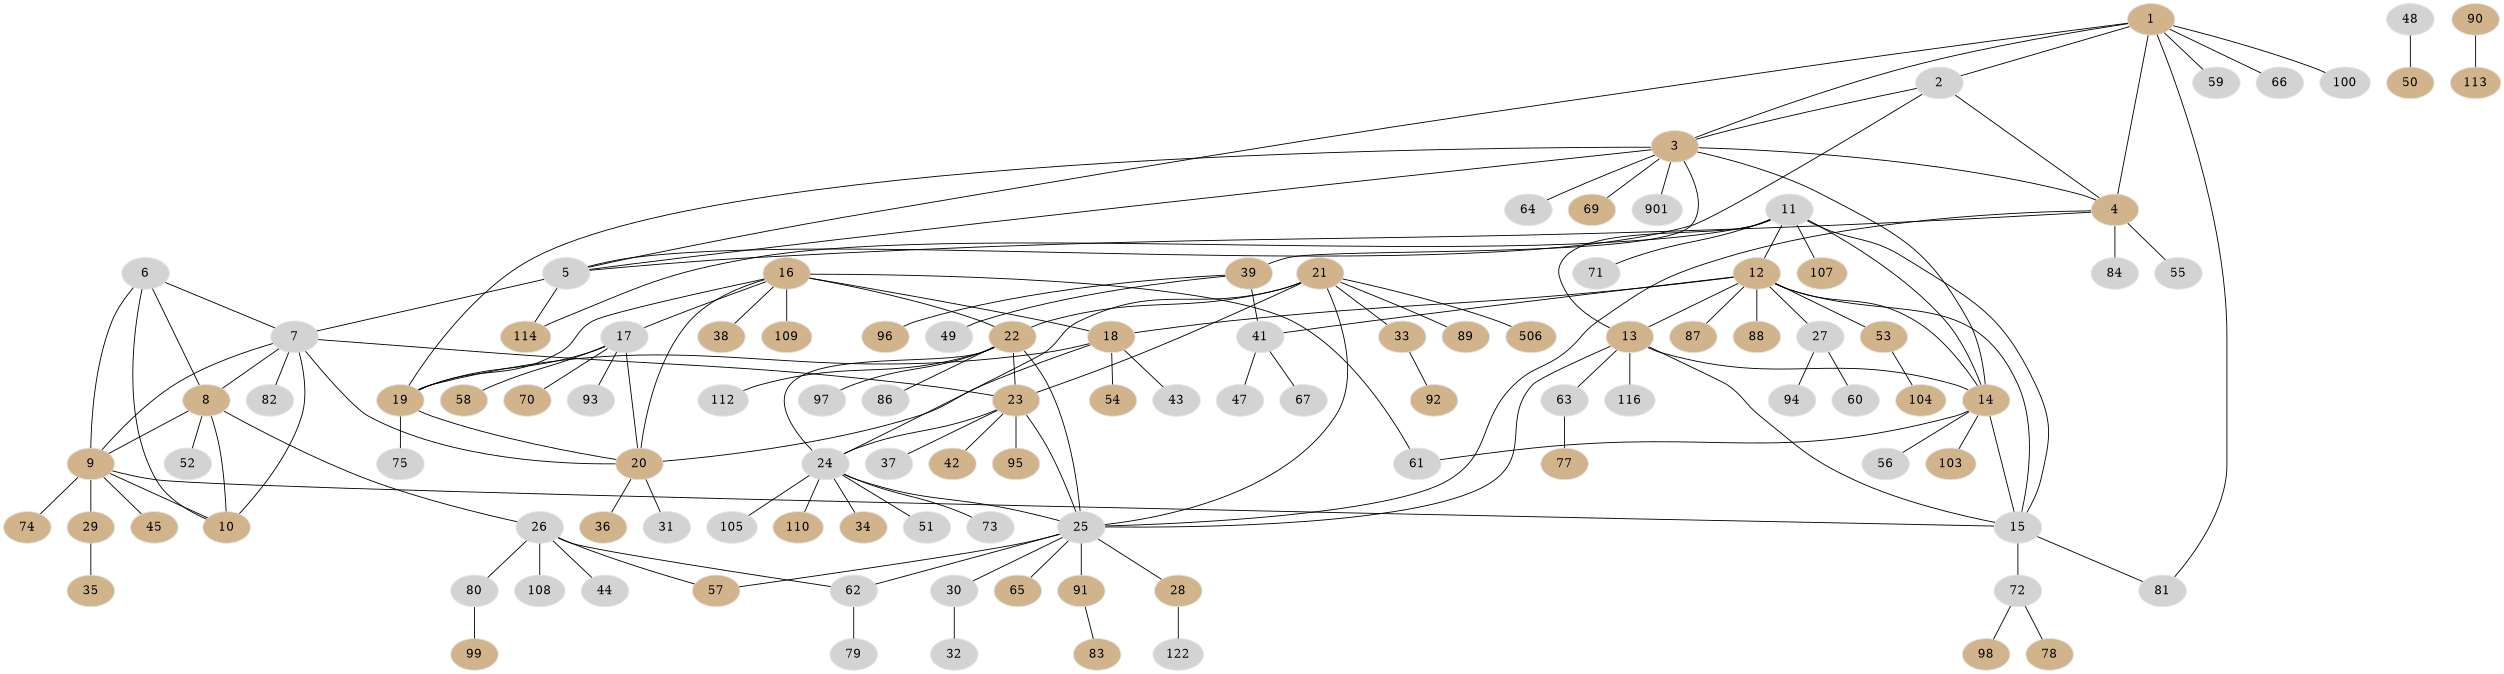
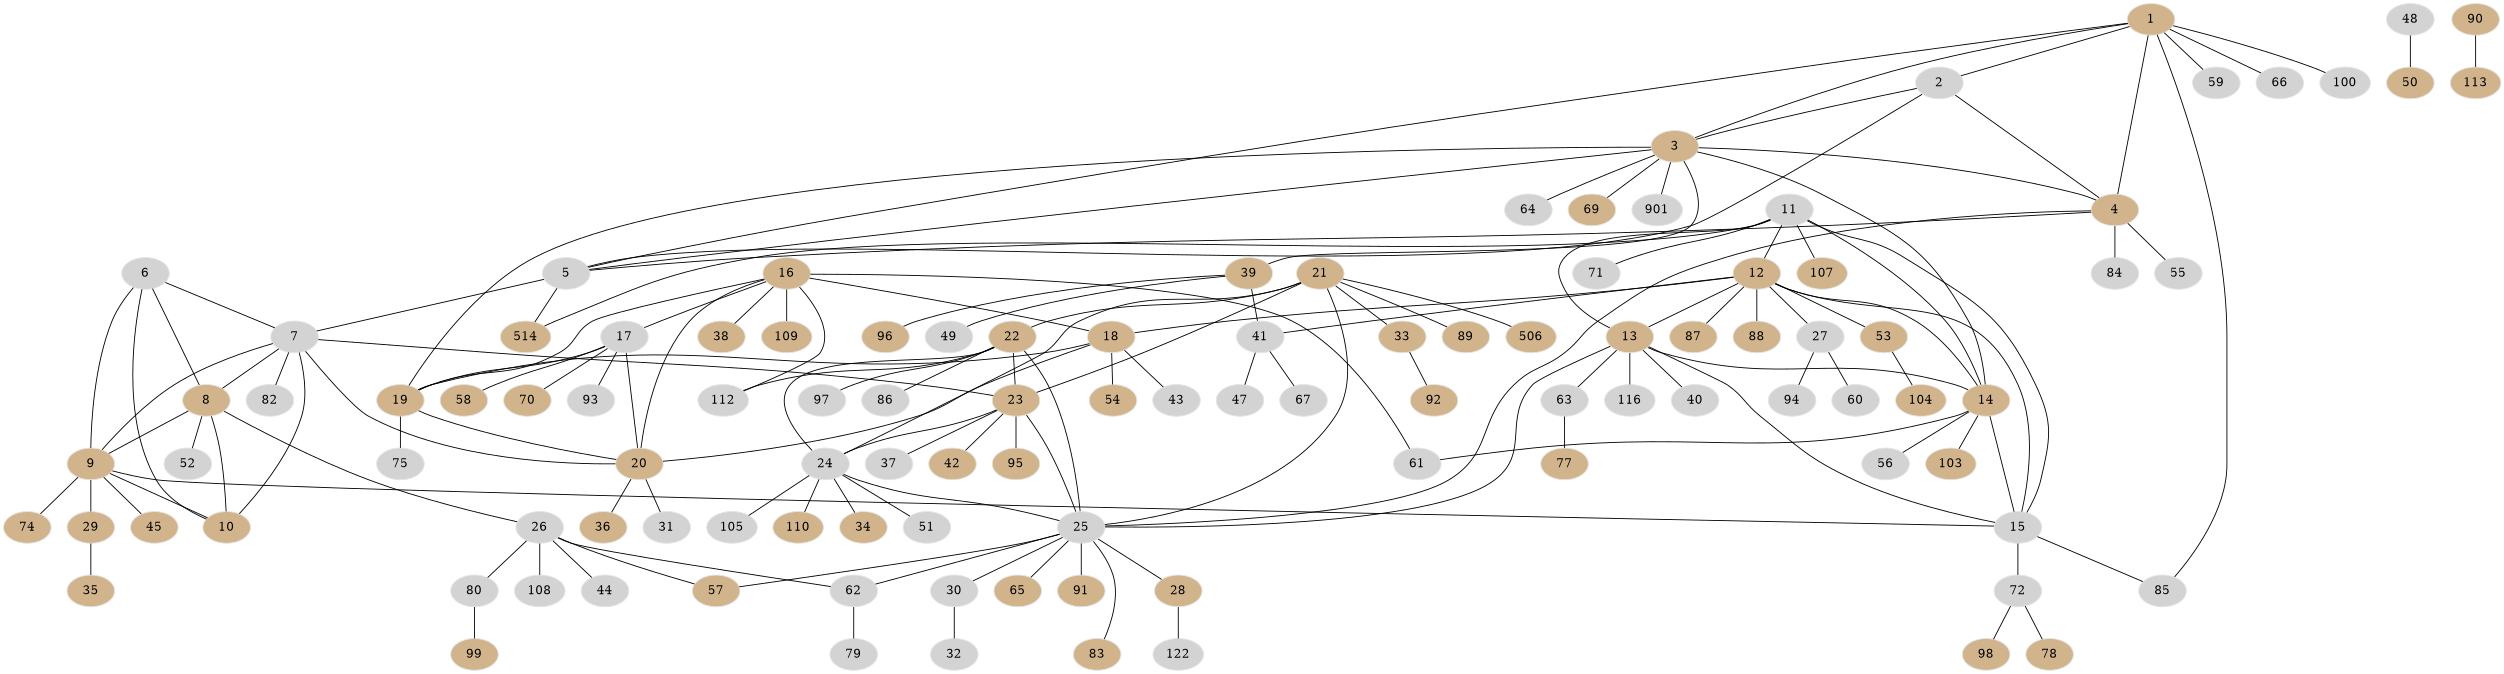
edge "16" -- "22": now "16" -- "112"
node "114": label "114" -> "514"
node "40": added
node "73": removed
node "81": label "81" -> "85"
edge "91" -- "83": now "25" -- "83"
